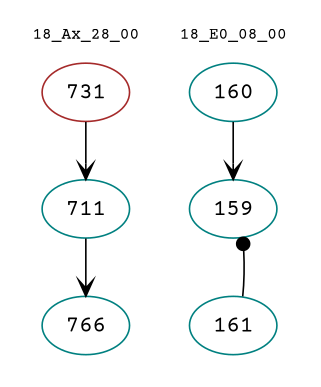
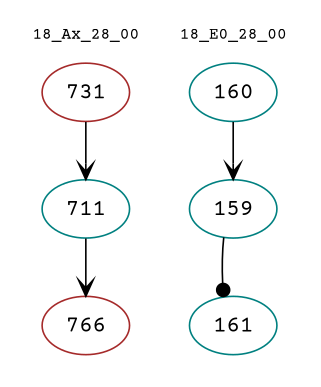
cluster "18_E0_08_00": label "18_E0_08_00" -> "18_E0_28_00"
edge "161" -> "159": reversed
node "766": color teal -> brown
